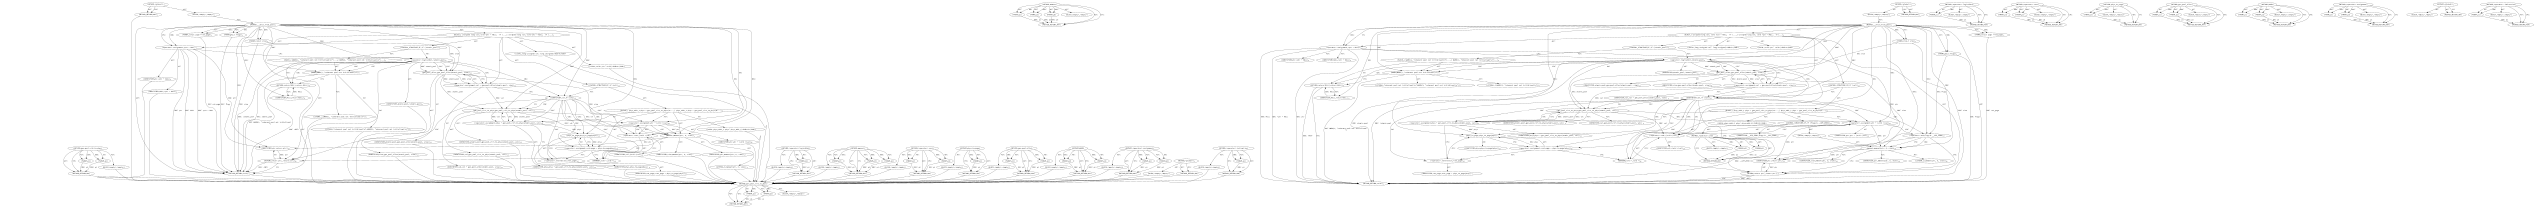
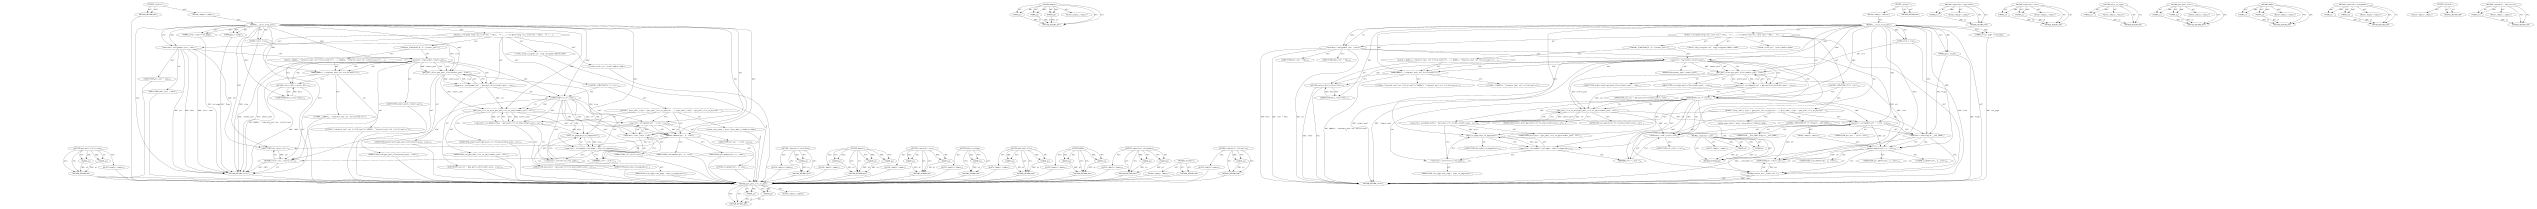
edge "(CONTROL_STRUCTURE,IF,if (flags & __GFP_ZERO))" -> "(METHOD,<operator>.and)": now "(CONTROL_STRUCTURE,IF,if (flags & __GFP_ZERO))" -> "(<operator>.and,flags & __GFP_ZERO)"
